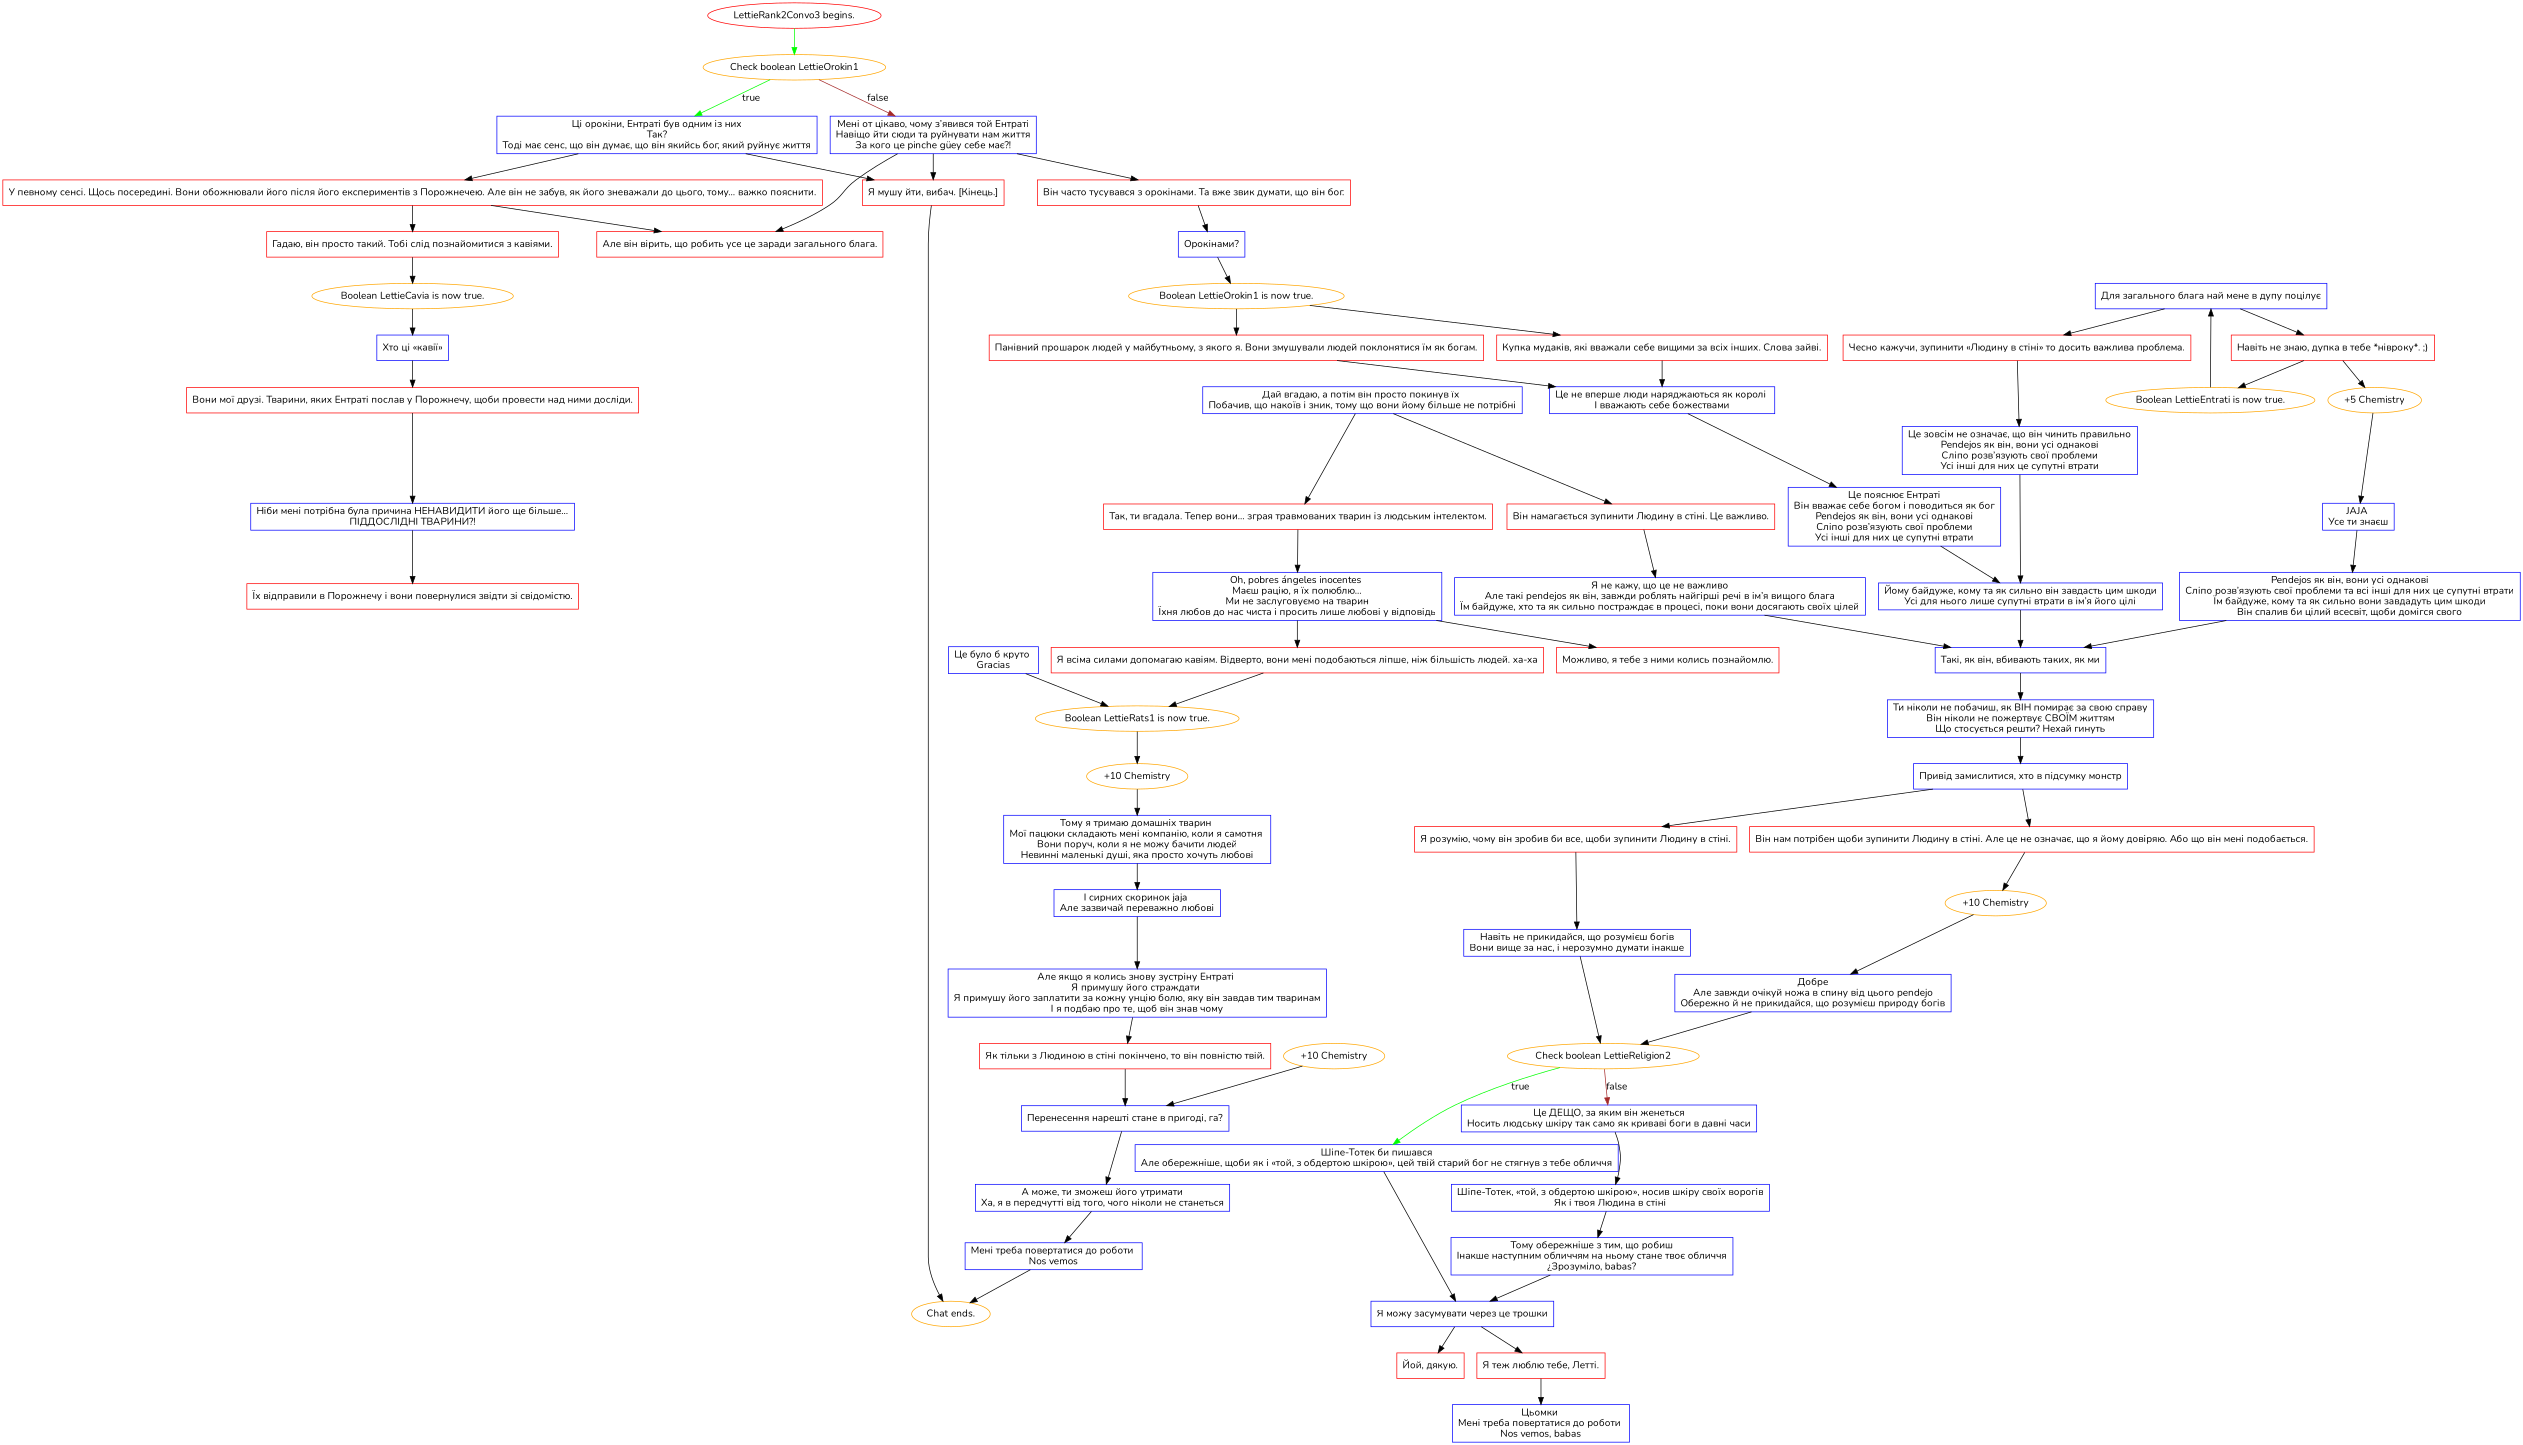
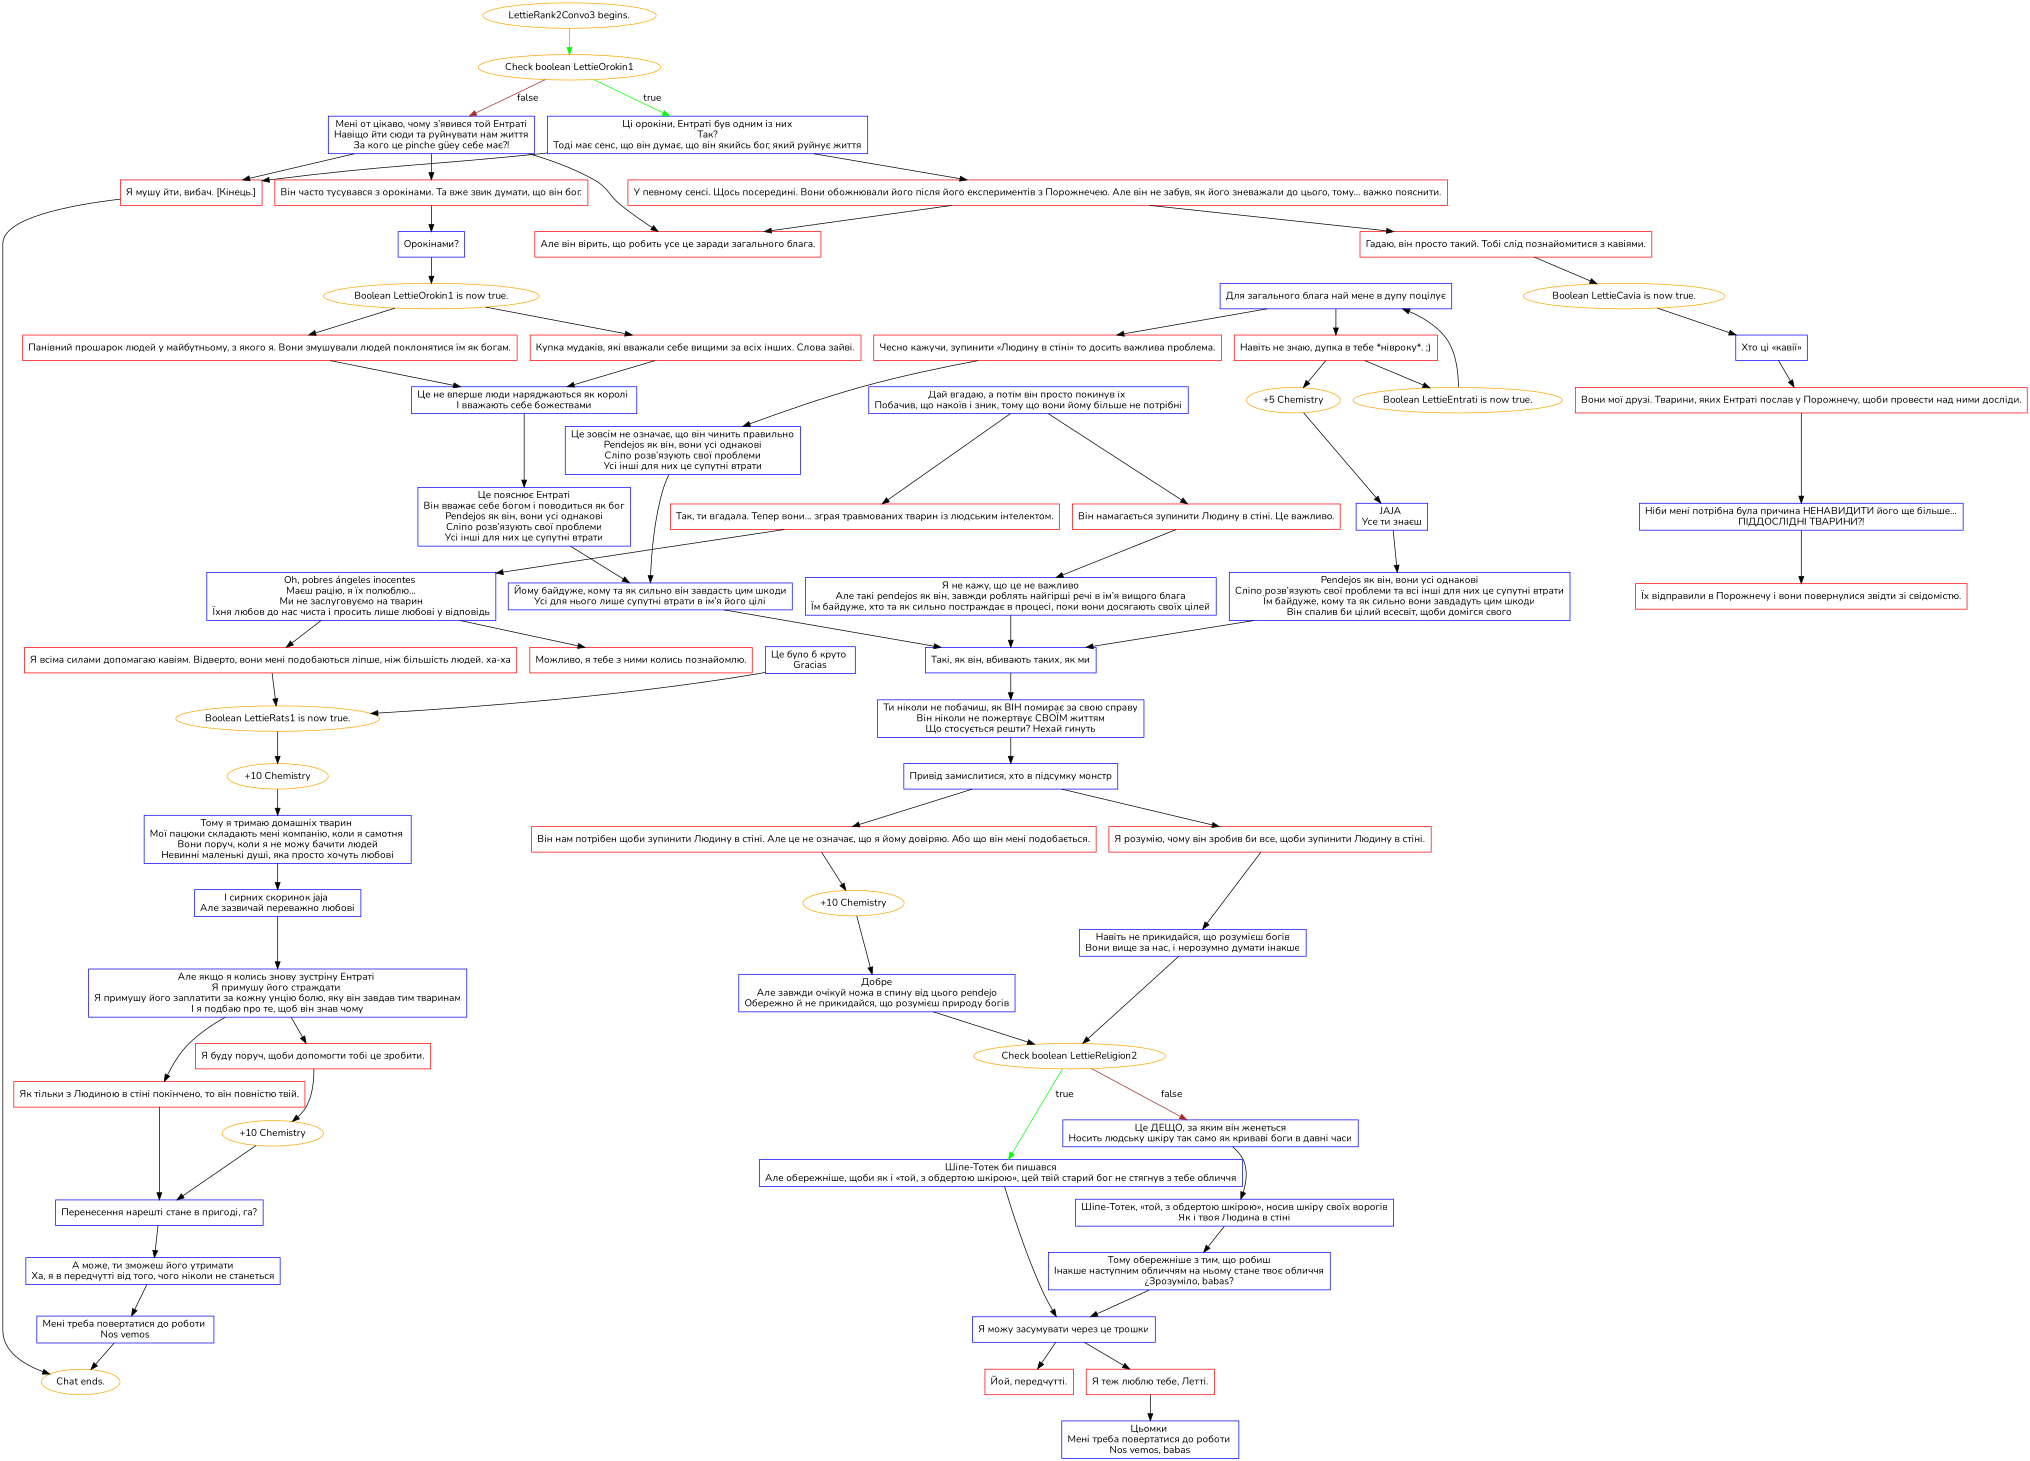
node "LettieRank2Convo3 begins.": color red -> orange
node "Я буду поруч, щоби допомогти тобі це зробити.": added
node "Йой, дякую.": label "Йой, дякую." -> "Йой, передчутті."
